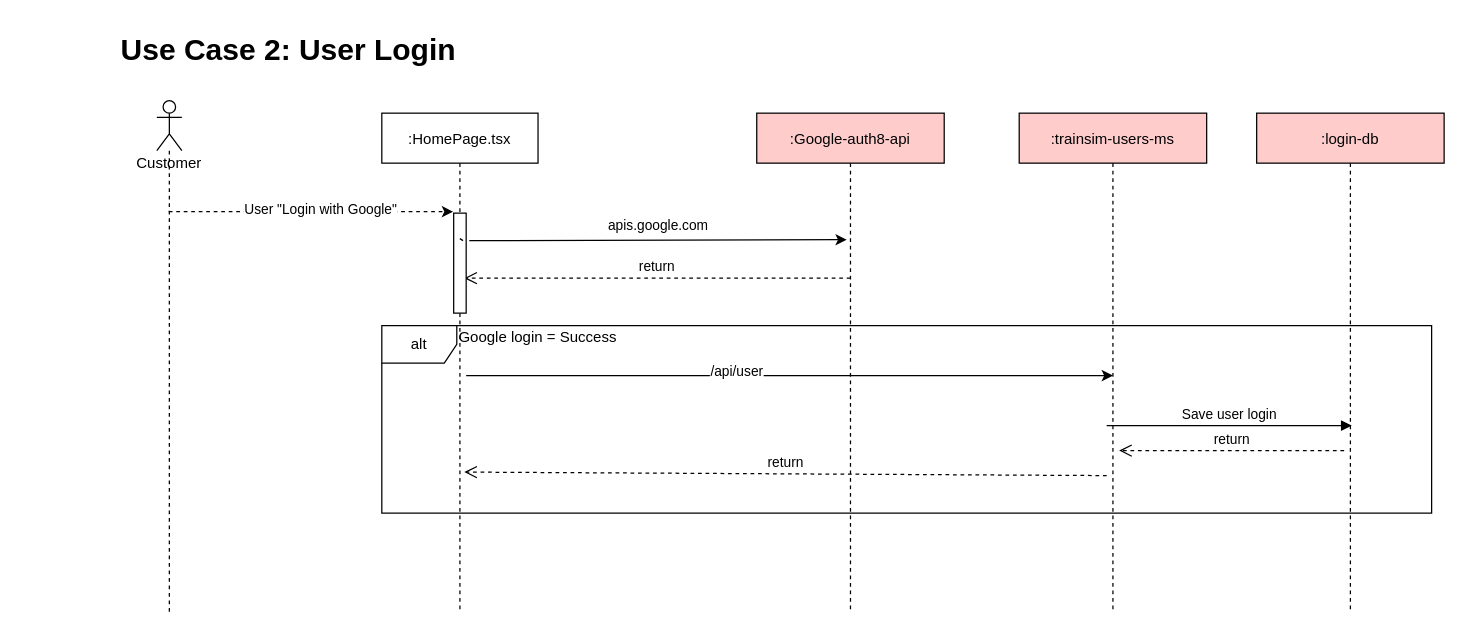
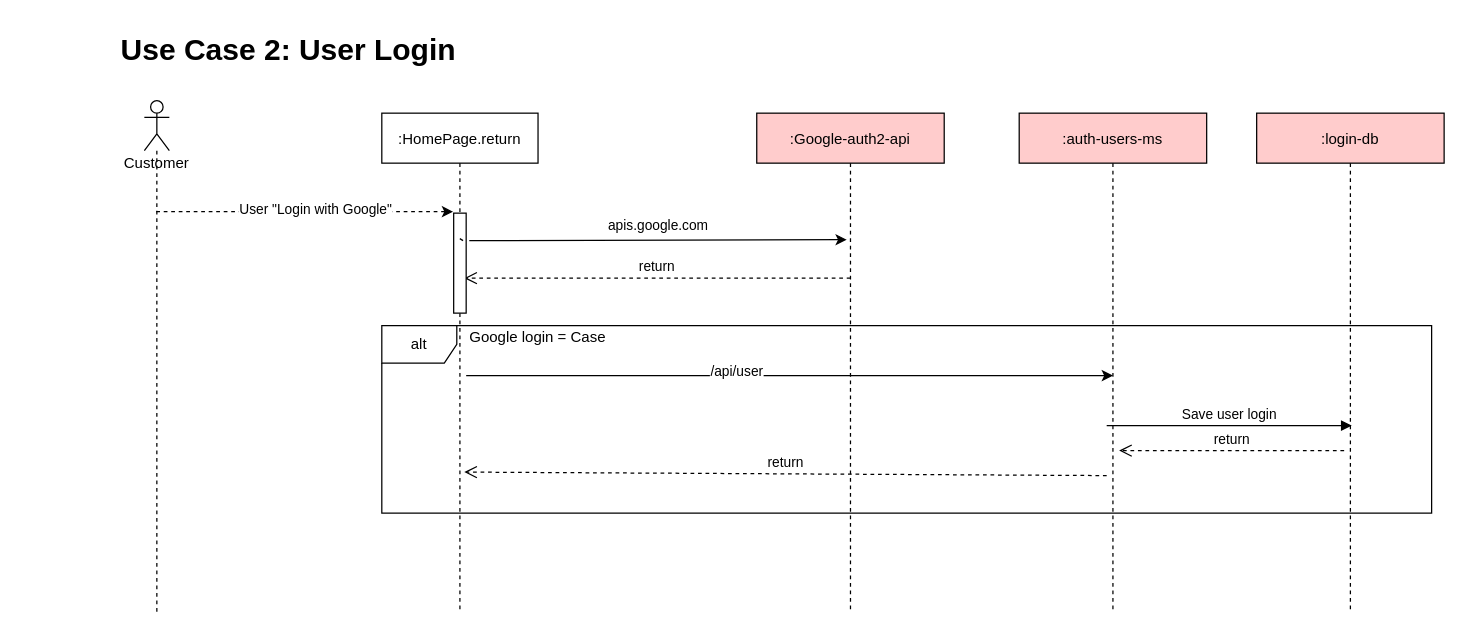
node ":HomePage.tsx": label ":HomePage.tsx" -> ":HomePage.return"
node ":Google-auth8-api": label ":Google-auth8-api" -> ":Google-auth2-api"
node ":trainsim-users-ms": label ":trainsim-users-ms" -> ":auth-users-ms"
node "Google login = Success": label "Google login = Success" -> "Google login = Case"
node "Customer": moved (169, 357) -> (157, 357)
